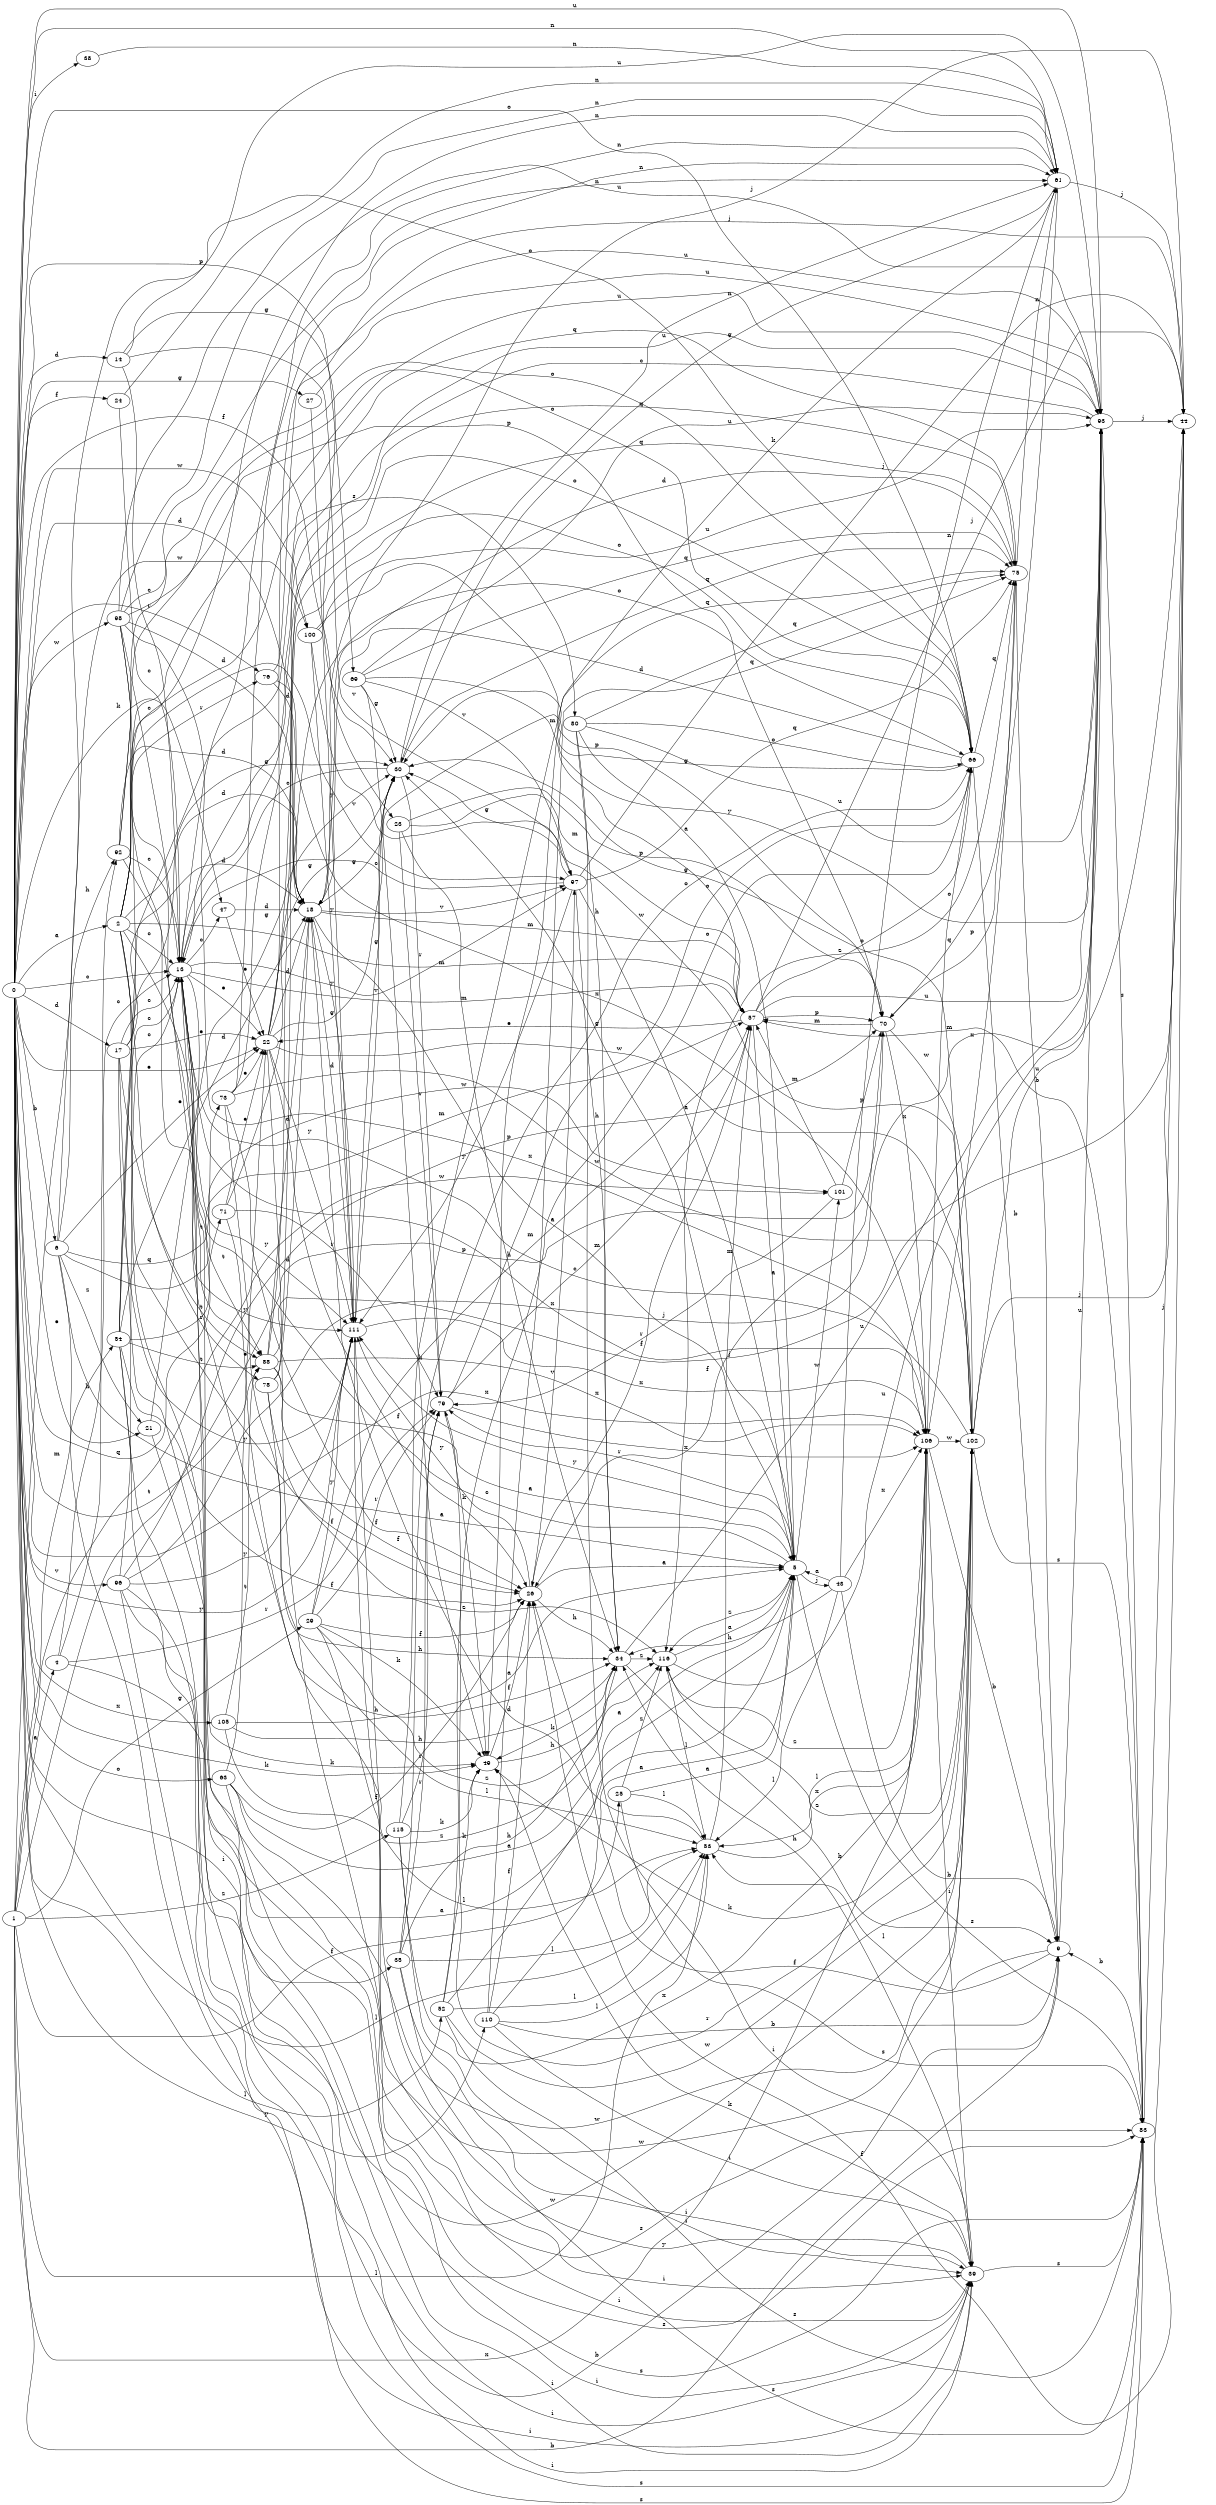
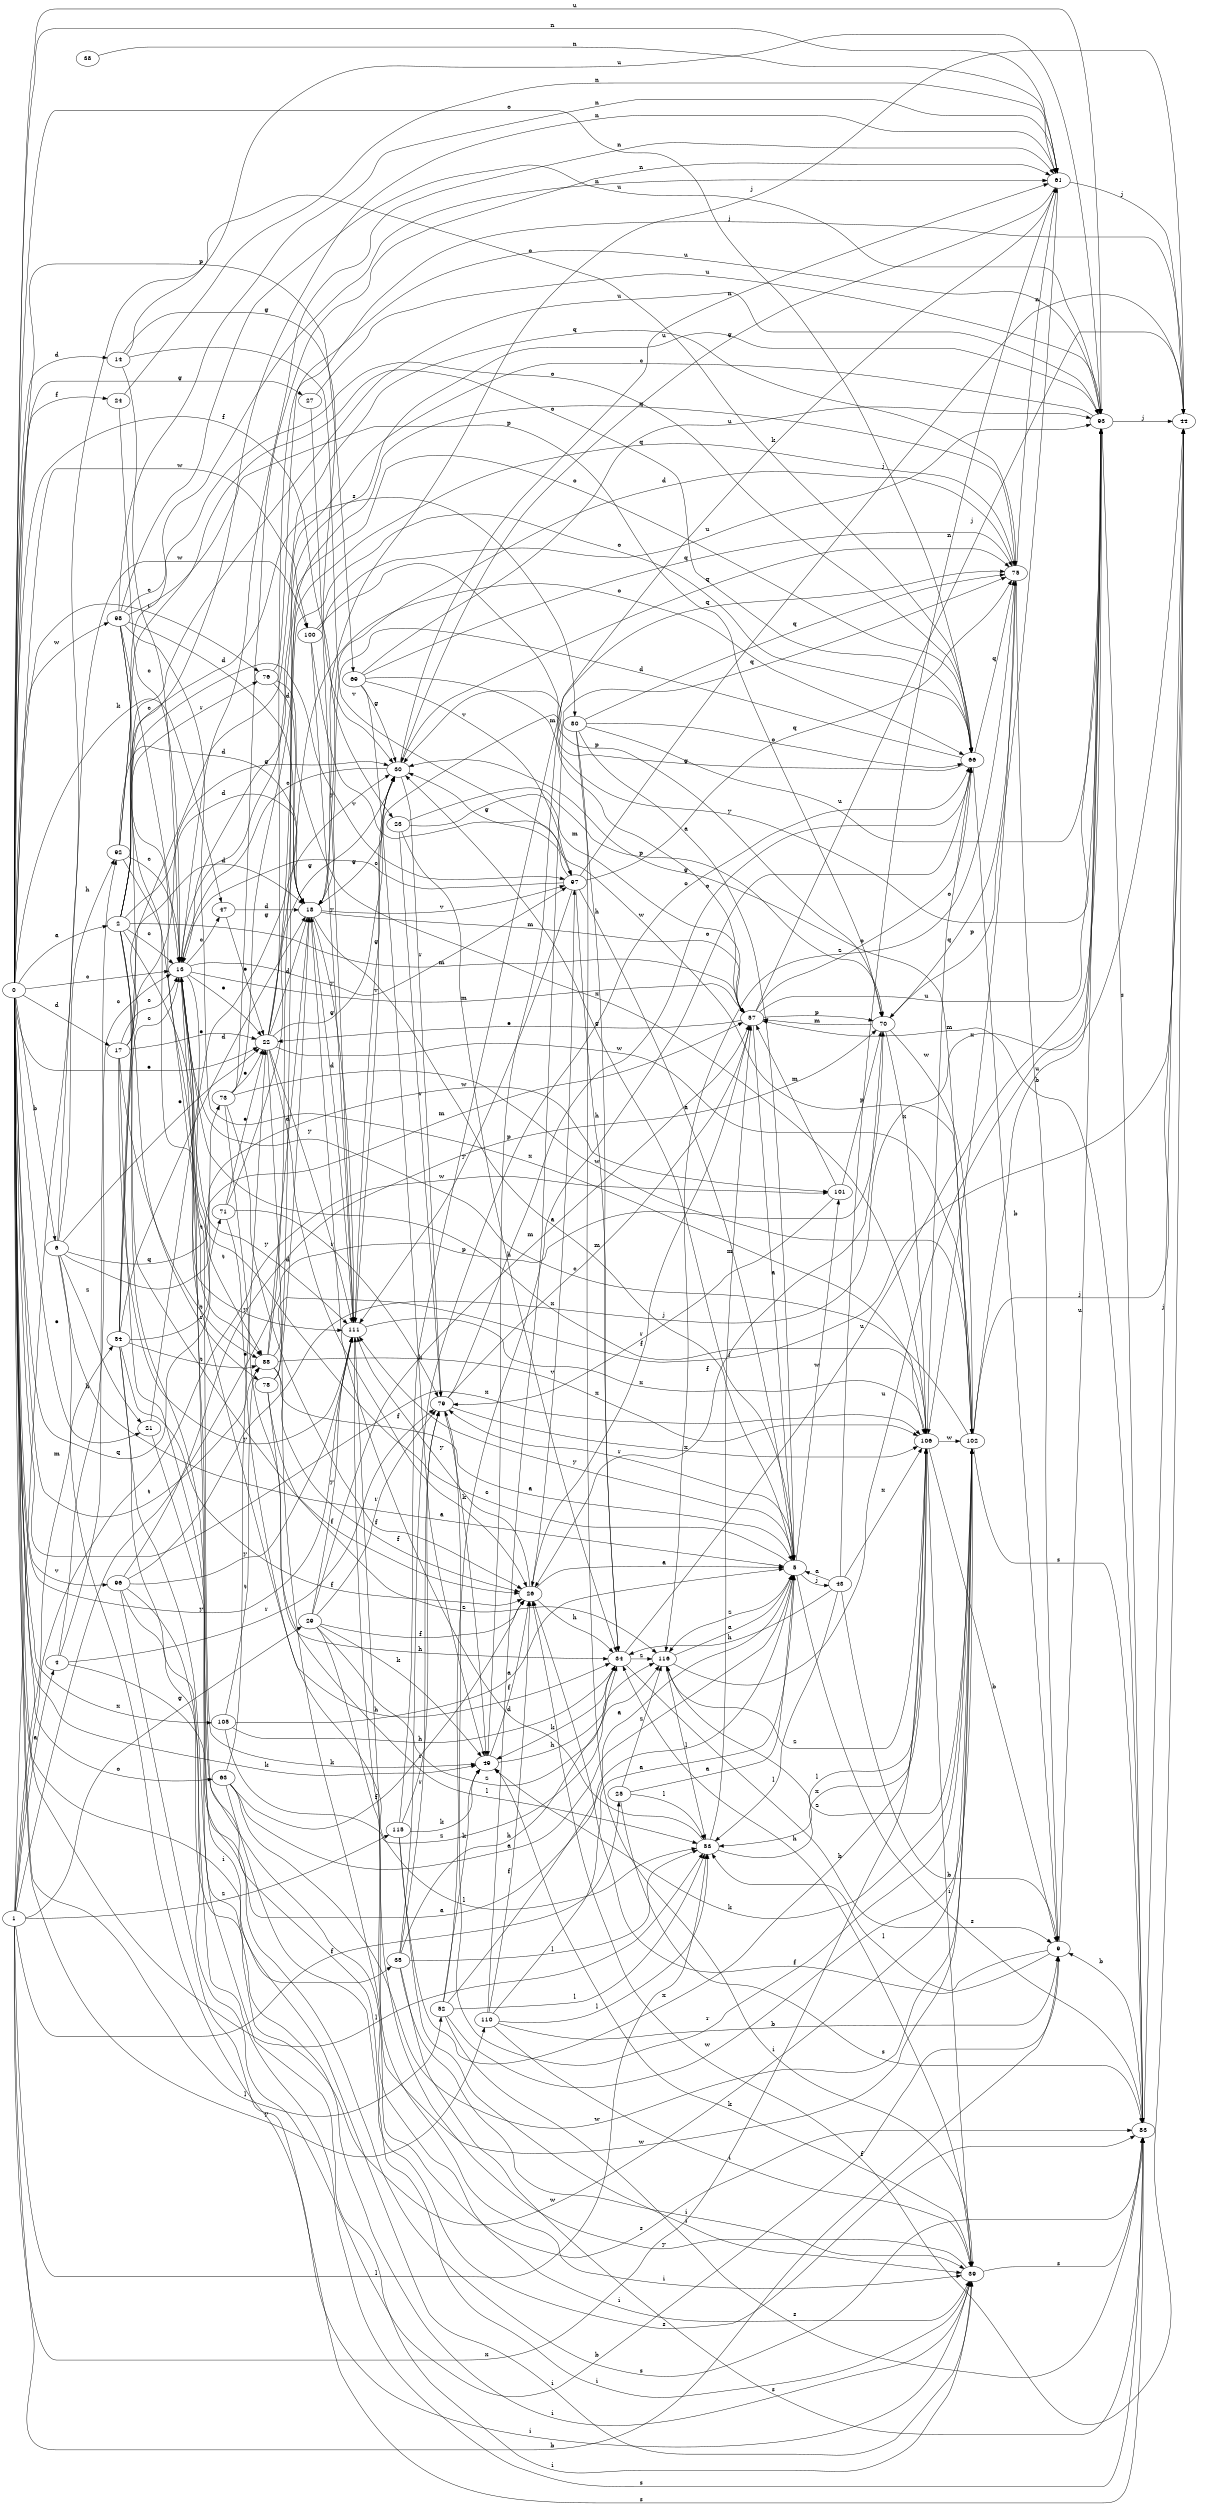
edge "0" -> "38": removed, label "i"
edge "0" -> "18": removed, label "d"
edge "96" -> "13": removed, label "c"
